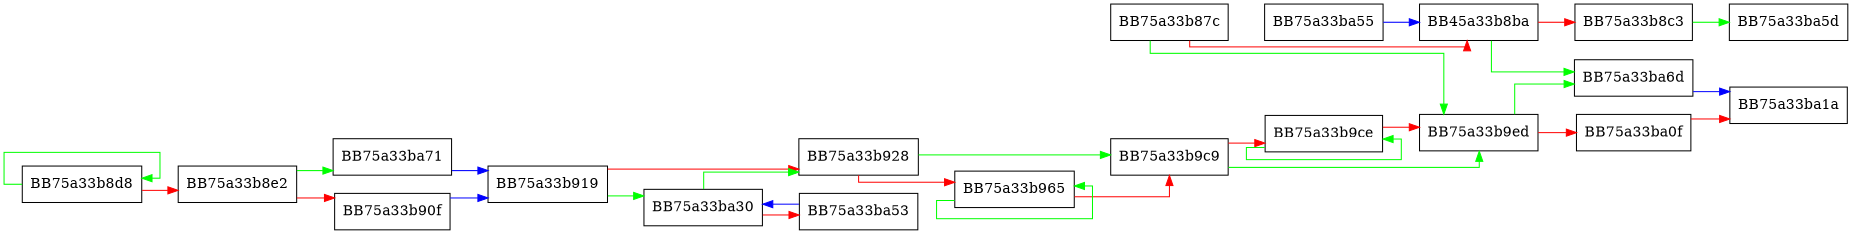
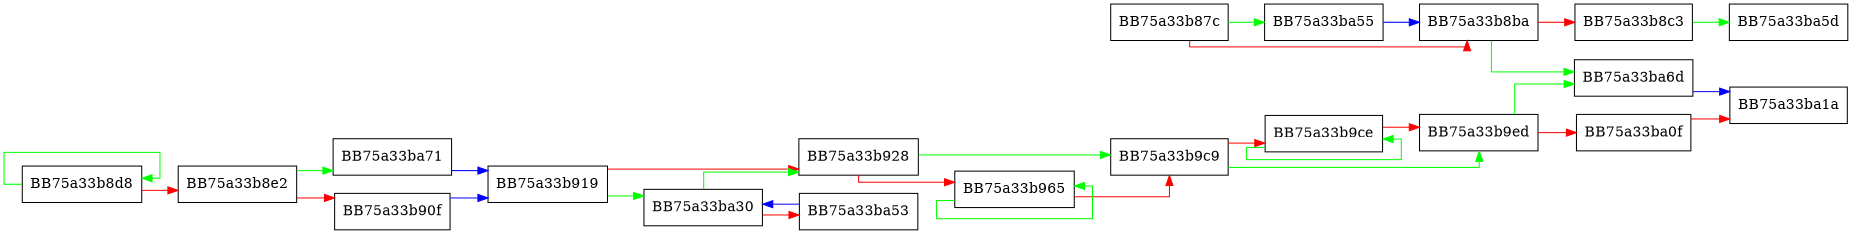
node "BB45a33b8ba": label "BB45a33b8ba" -> "BB75a33b8ba"
edge "BB75a33b87c" -> "BB75a33b9ed": now "BB75a33b87c" -> "BB75a33ba55"
